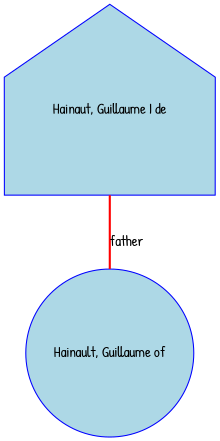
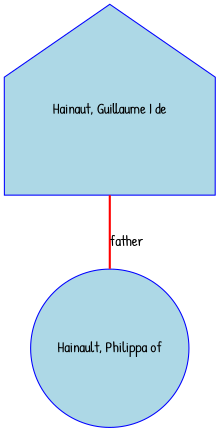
node "Hainault, Guillaume of": label "Hainault, Guillaume of" -> "Hainault, Philippa of"
